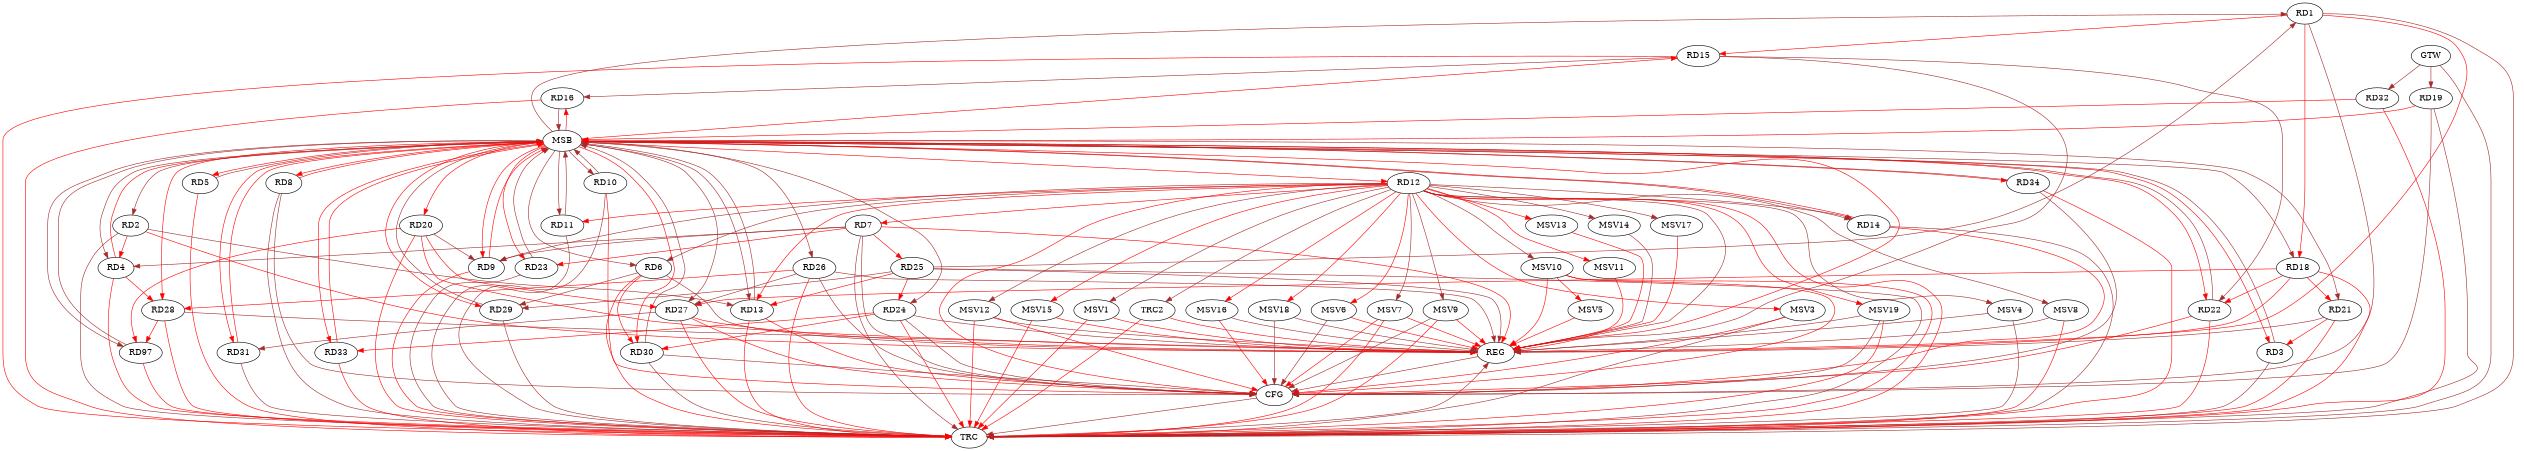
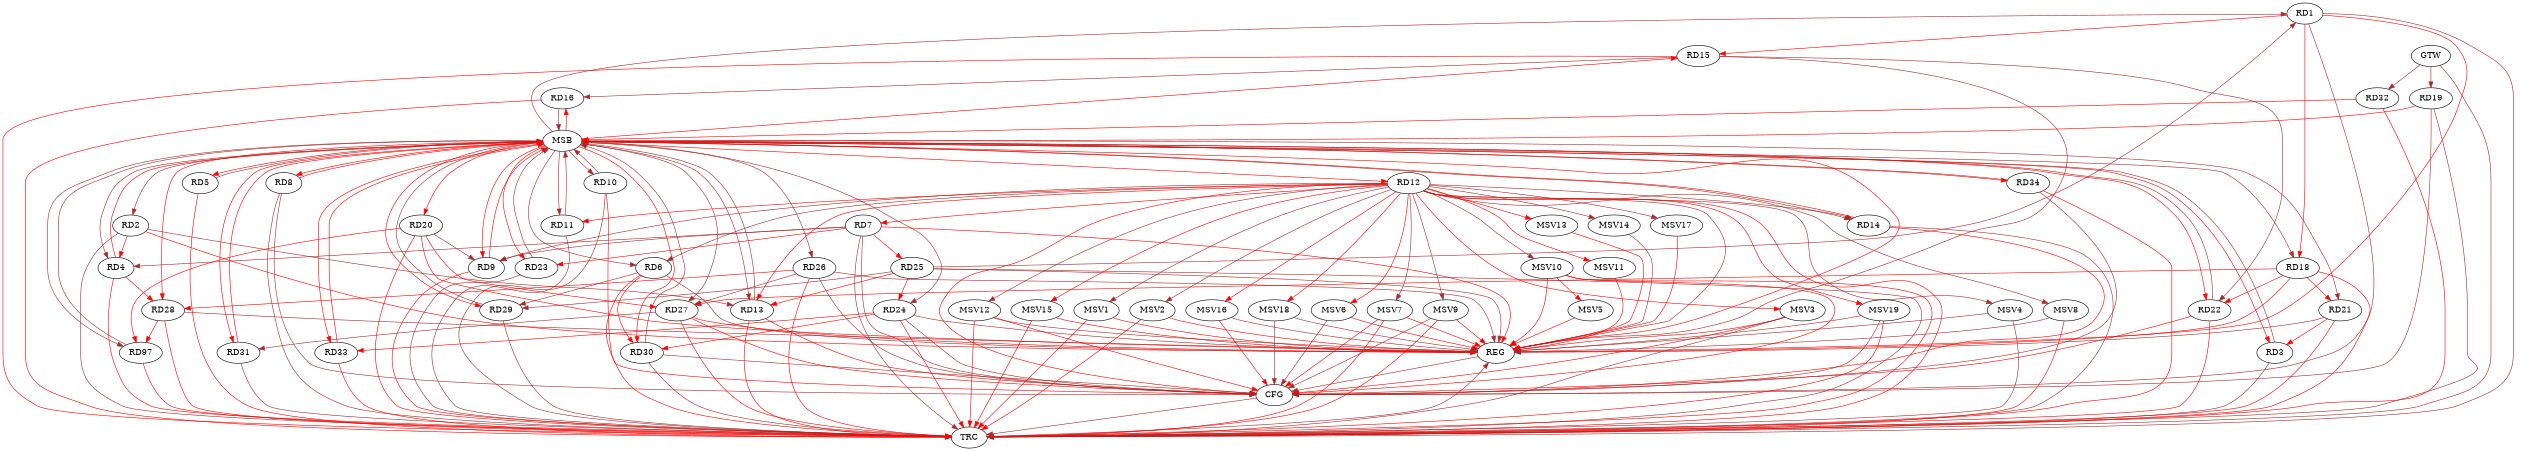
node "TRC2": label "TRC2" -> "MSV2"
edge "MSV3" -> "REG": added
